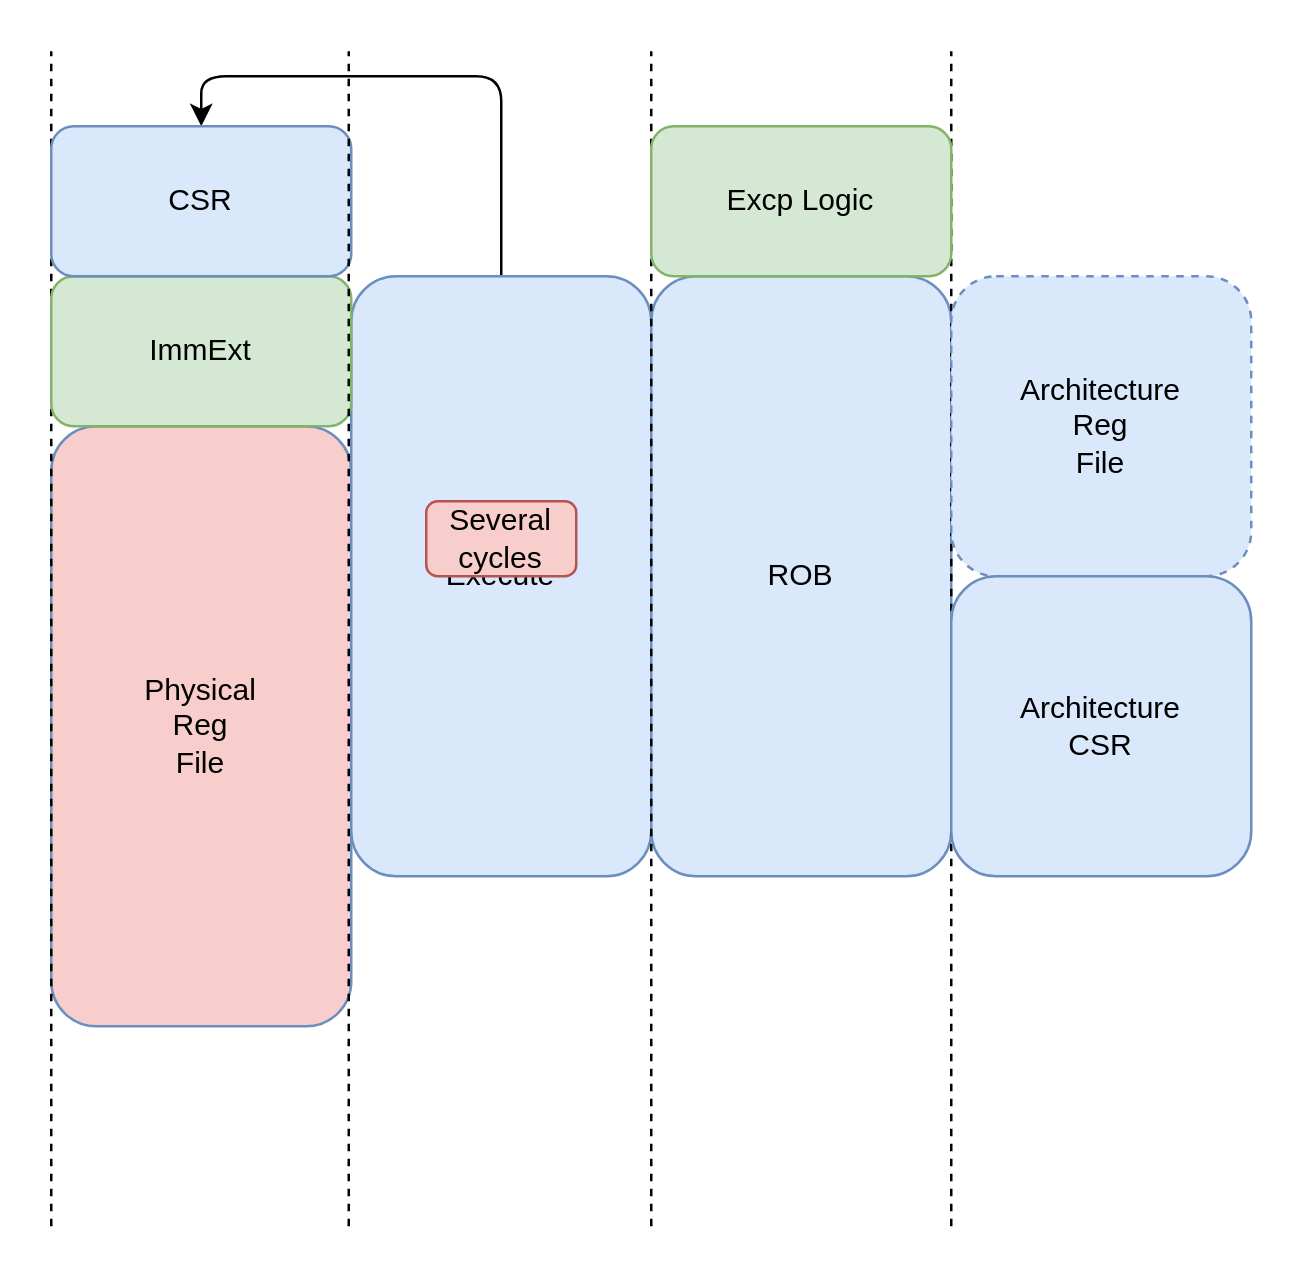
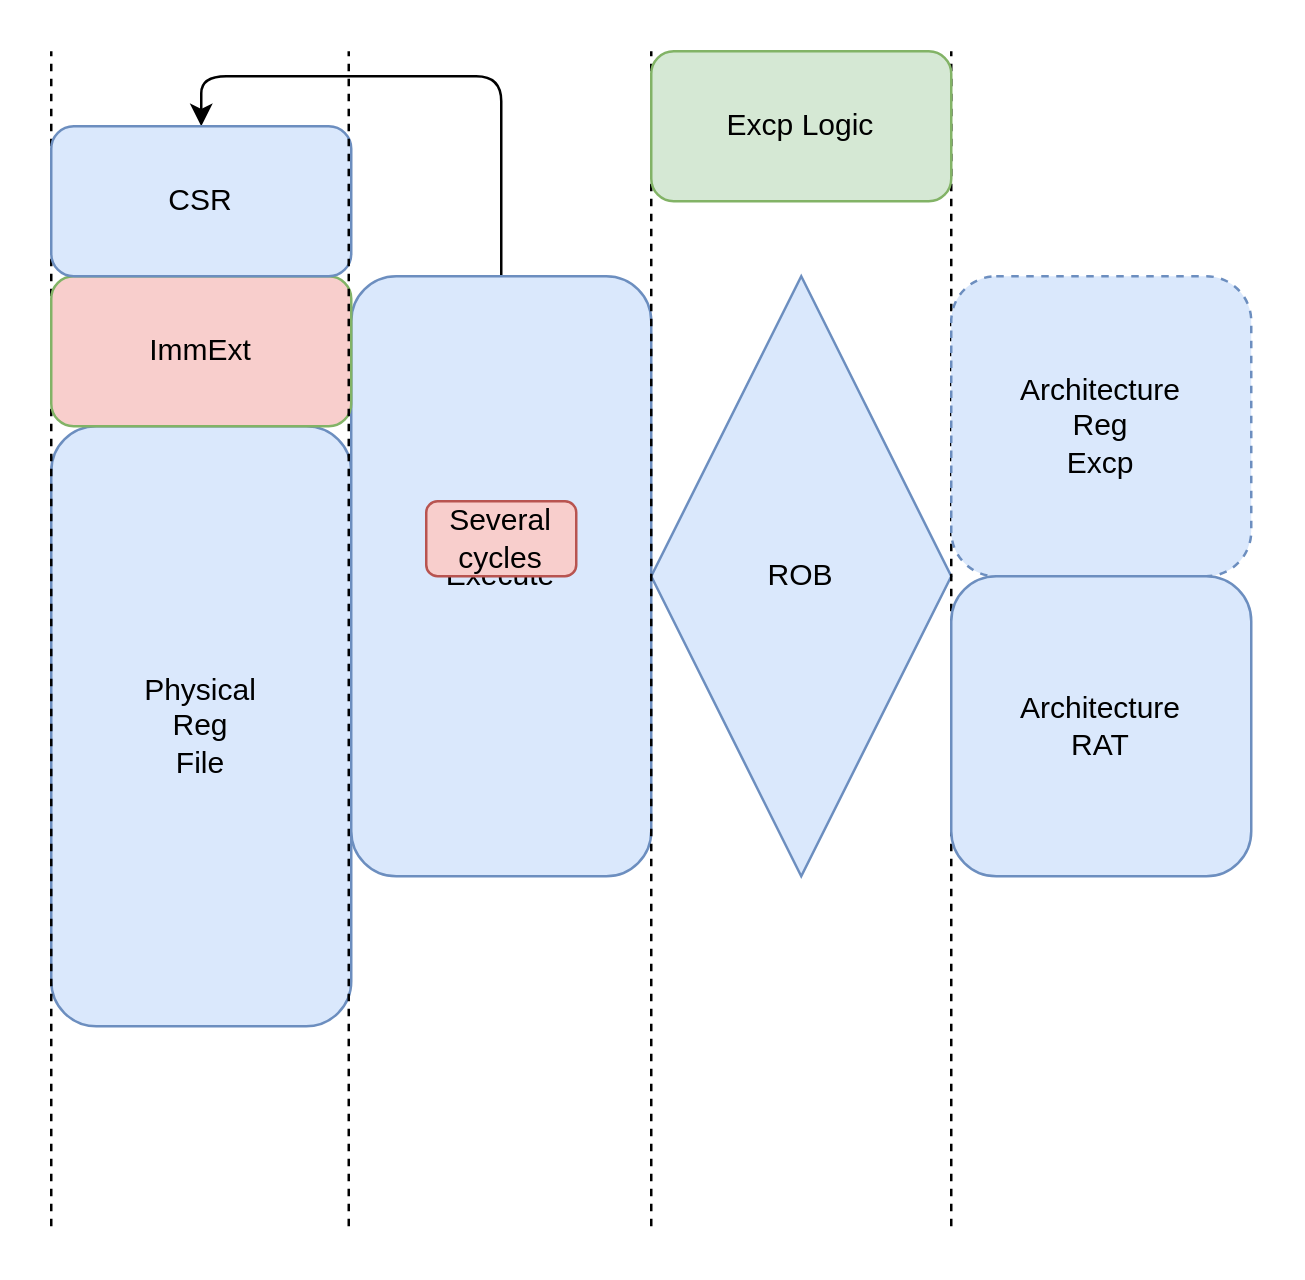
node "Excp Logic": moved (801, 201) -> (801, 126)
node "ImmExt": fillcolor #d5e8d4 -> #f8cecc
node "Architecture Reg File": label "Architecture Reg File" -> "Architecture Reg Excp"
node "ROB": shape rounded rectangle -> diamond
node "Physical Reg File": fillcolor #f8cecc -> #dae8fc
node "Architecture CSR": label "Architecture CSR" -> "Architecture RAT"
